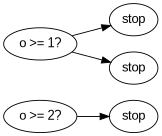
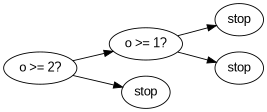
edge "o >= 2?" -> "o >= 1?": added
